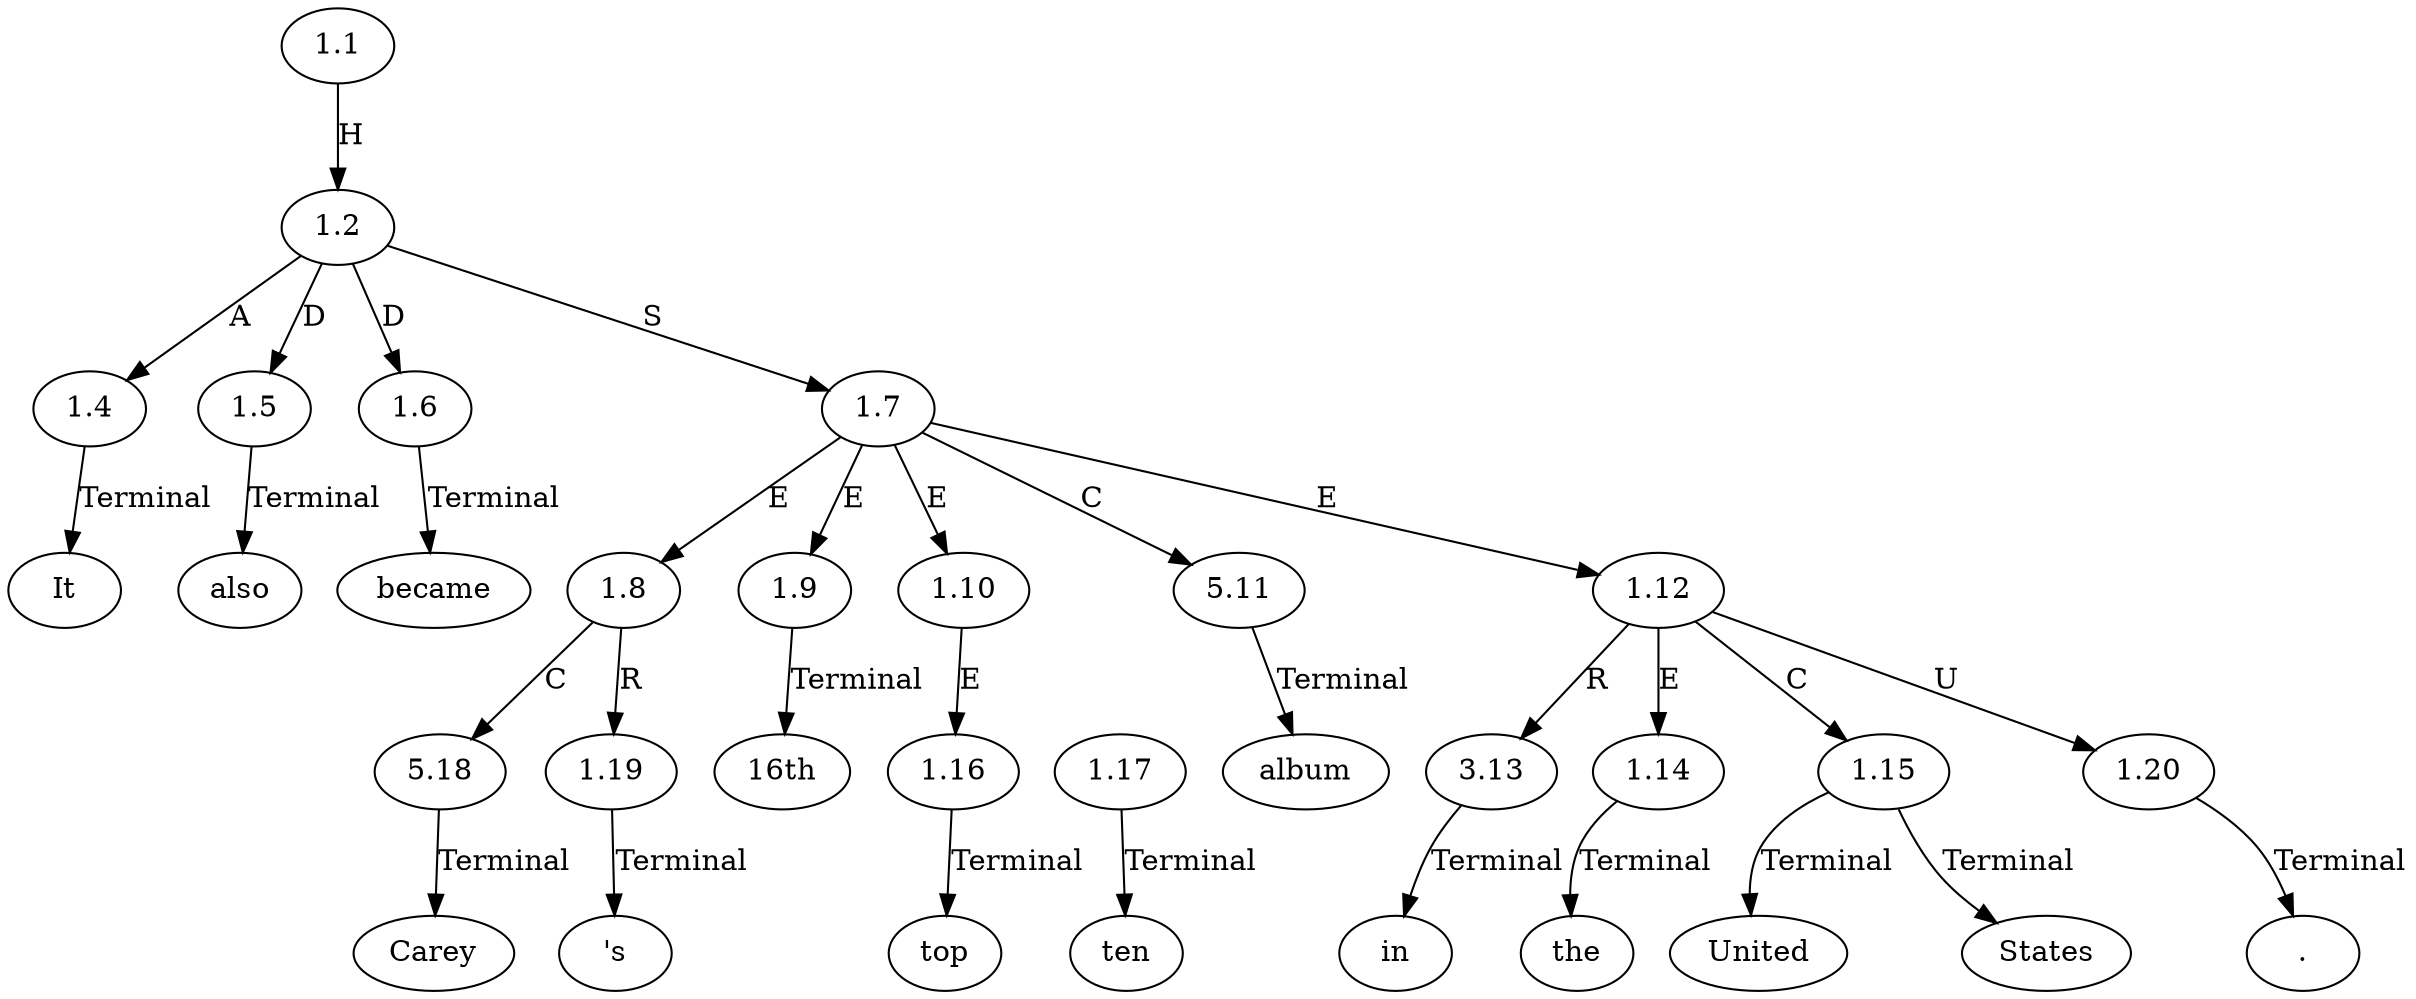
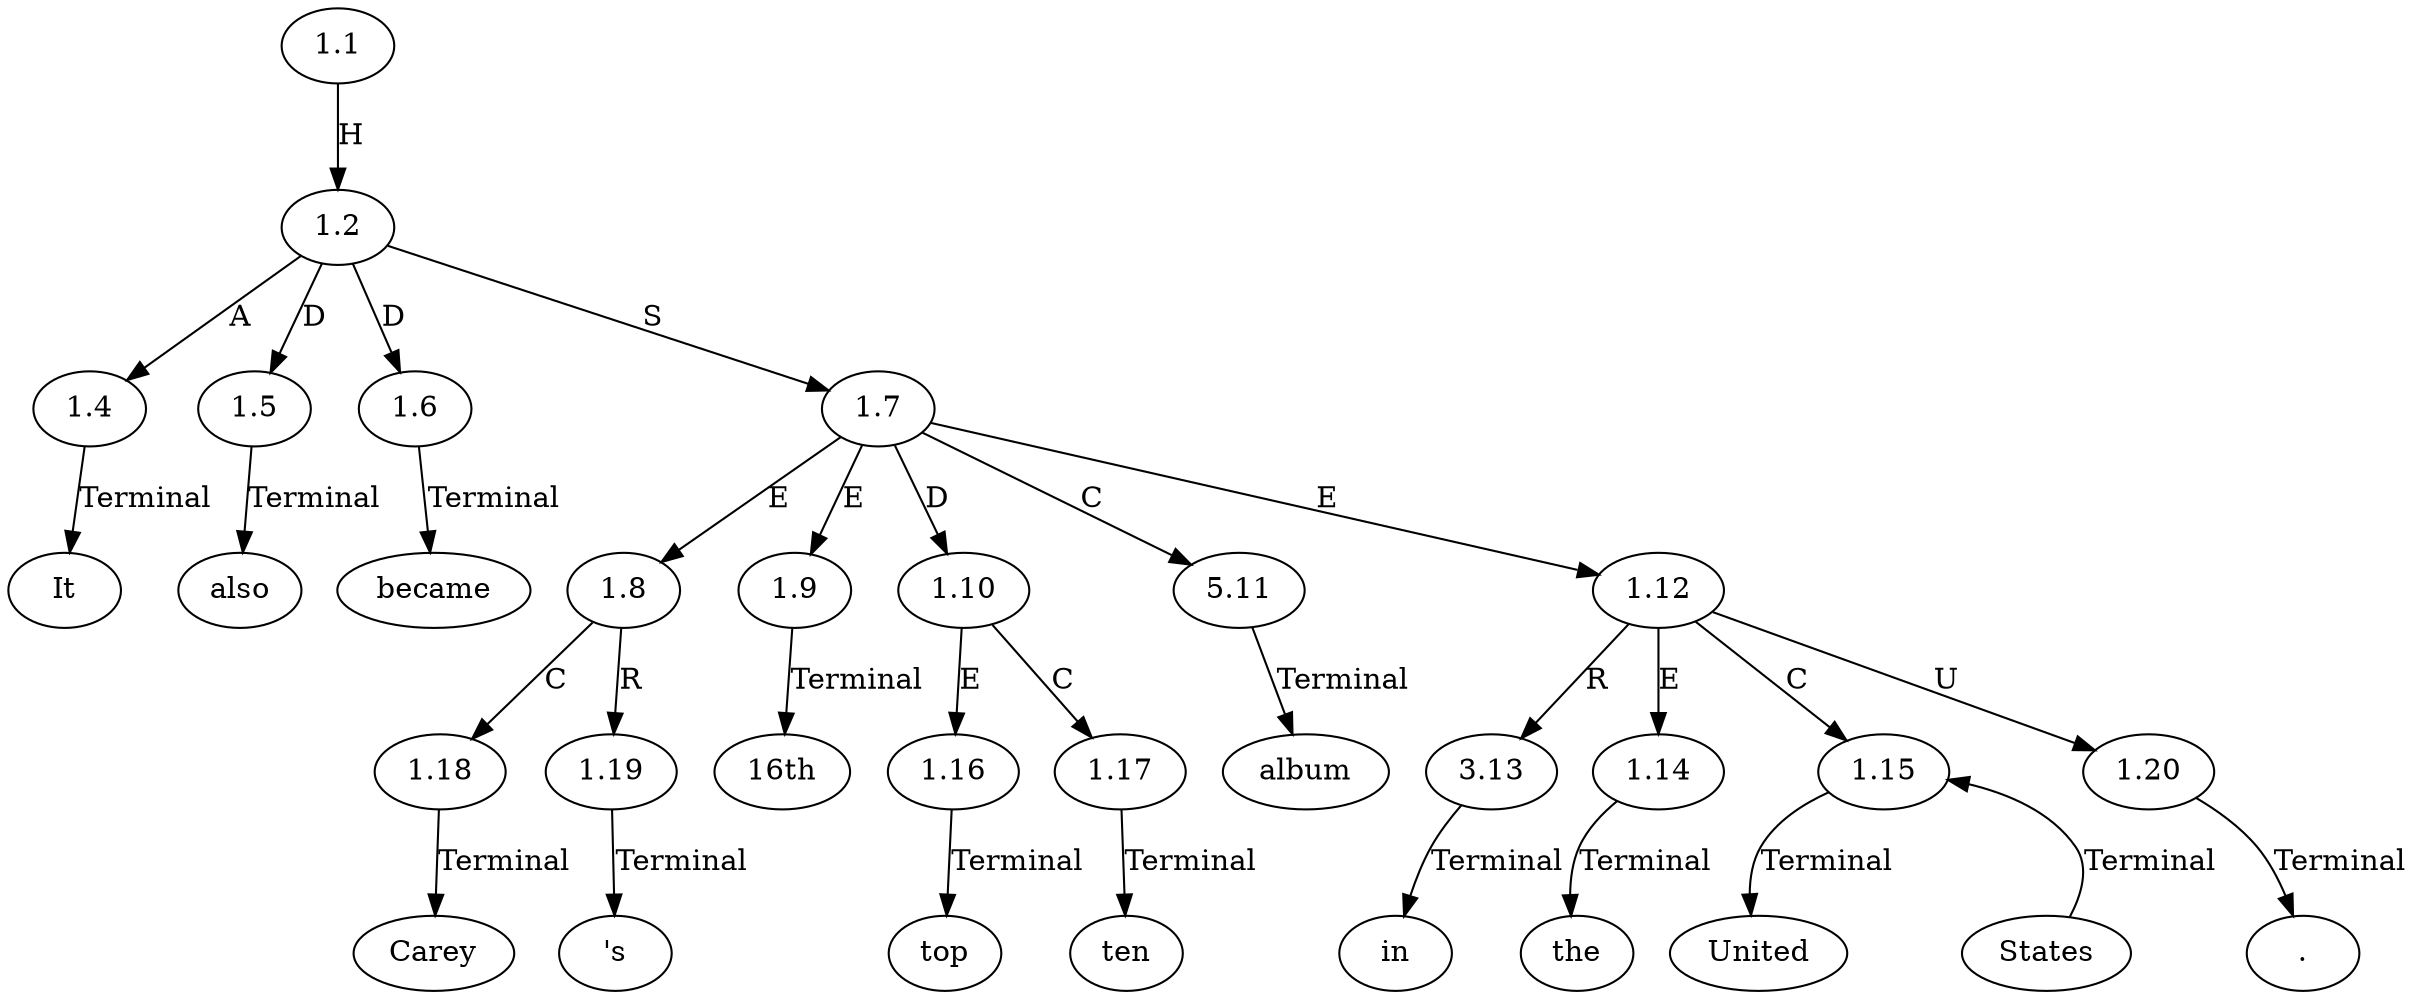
edge "1.7" -> "1.10": label "E" -> "D"
edge "1.10" -> "1.17": added, label "C"
node "5.18": label "5.18" -> "1.18"
edge "1.15" -> "States": reversed
